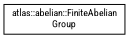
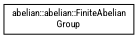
node "atlas::abelian::FiniteAbelian Group": label "atlas::abelian::FiniteAbelian Group" -> "abelian::abelian::FiniteAbelian Group"
